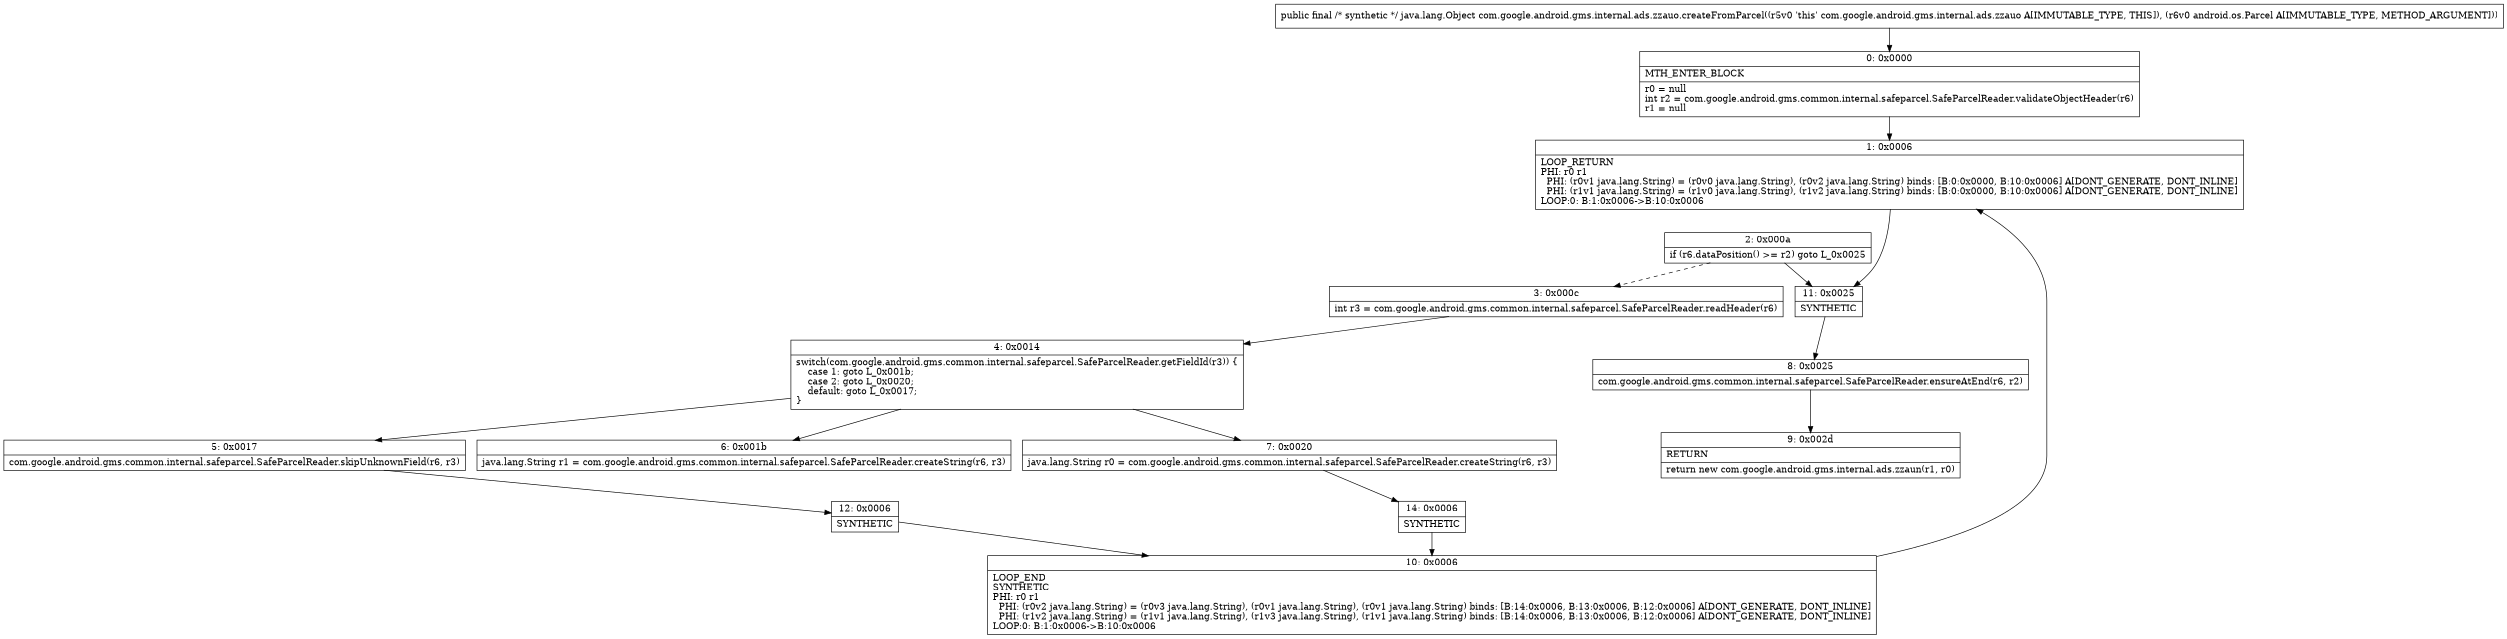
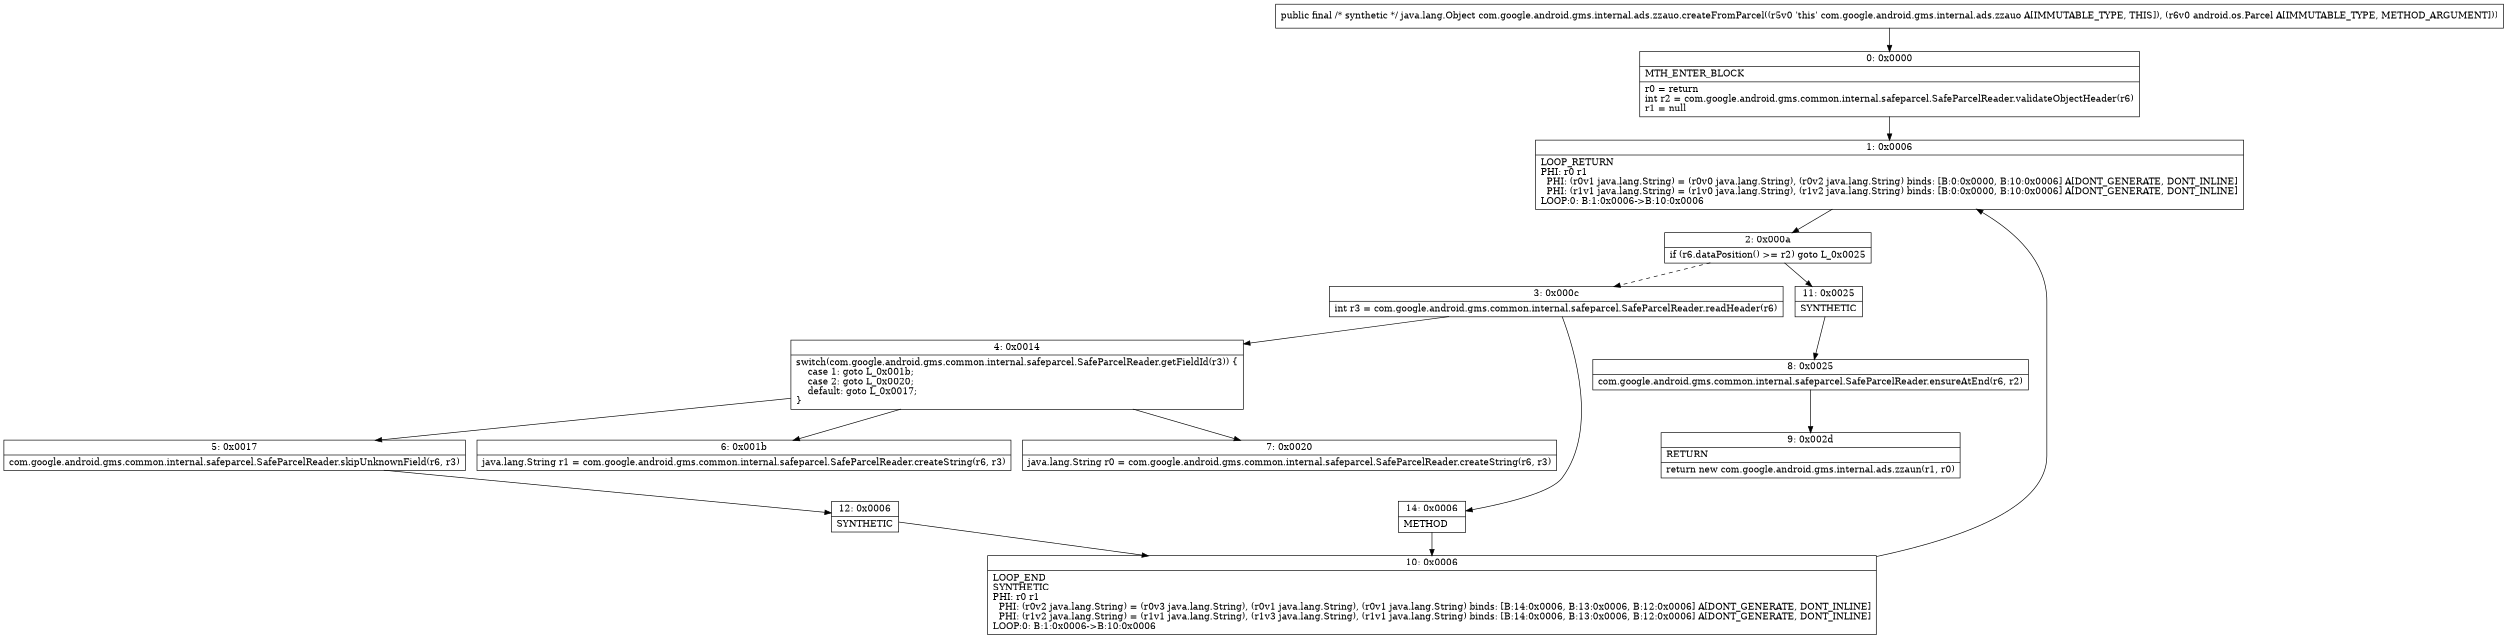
node "0: 0x0000": text "r0 = null" -> "r0 = return"
edge "1: 0x0006" -> "11: 0x0025": now "1: 0x0006" -> "2: 0x000a"
edge "7: 0x0020" -> "14: 0x0006": now "3: 0x000c" -> "14: 0x0006"
node "14: 0x0006": text "SYNTHETIC" -> "METHOD"
